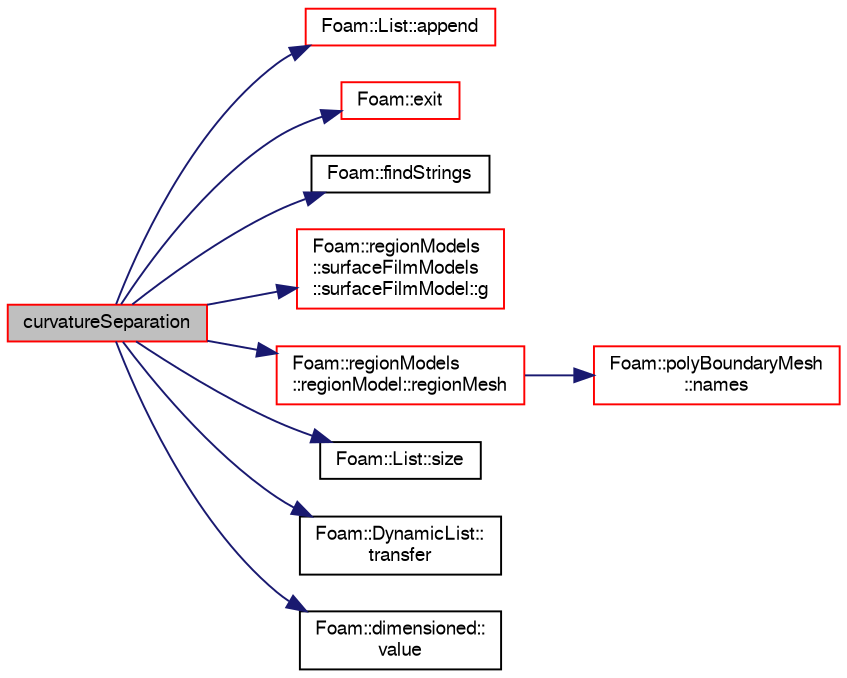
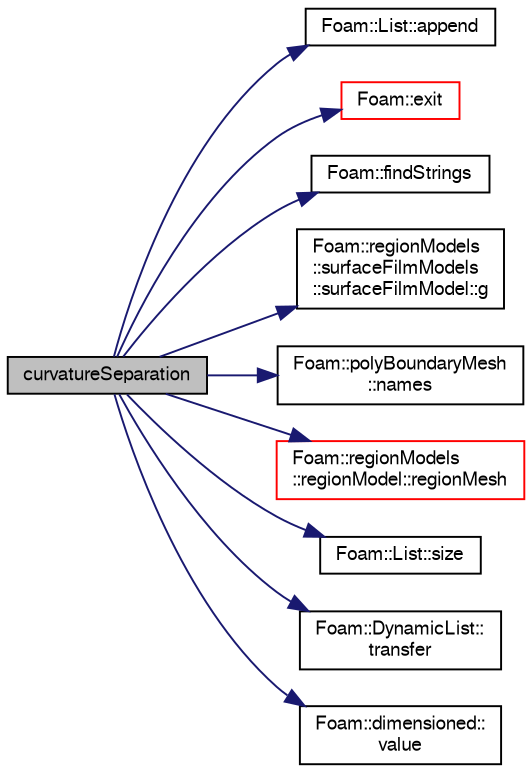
node "Foam::List::append": color red -> black
node "Foam::regionModels ::surfaceFilmModels ::surfaceFilmModel::g": color red -> black
node "curvatureSeparation": color red -> black
edge "Foam::regionModels ::regionModel::regionMesh" -> "Foam::polyBoundaryMesh ::names": now "curvatureSeparation" -> "Foam::polyBoundaryMesh ::names"
node "Foam::polyBoundaryMesh ::names": color red -> black
